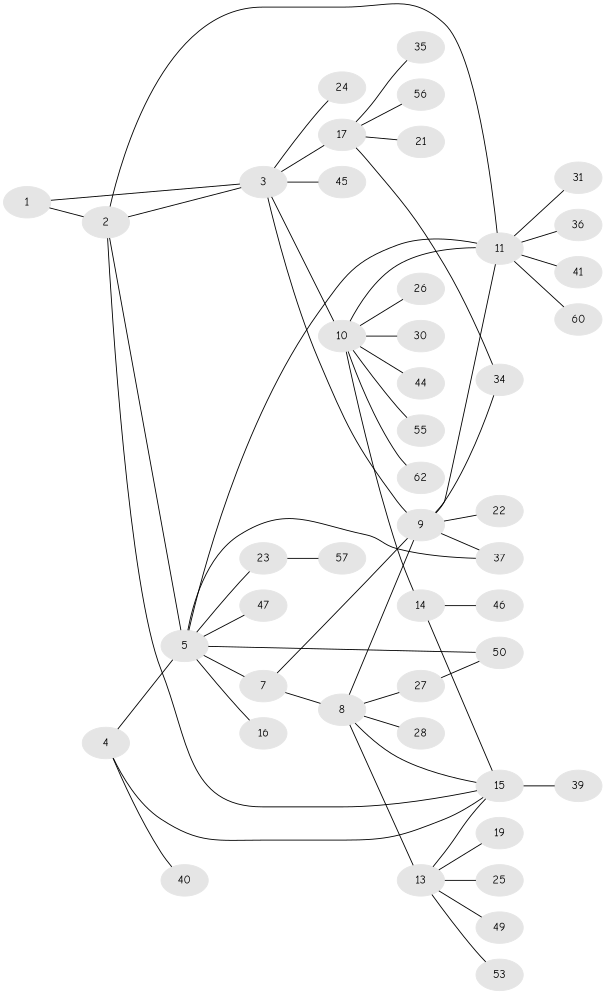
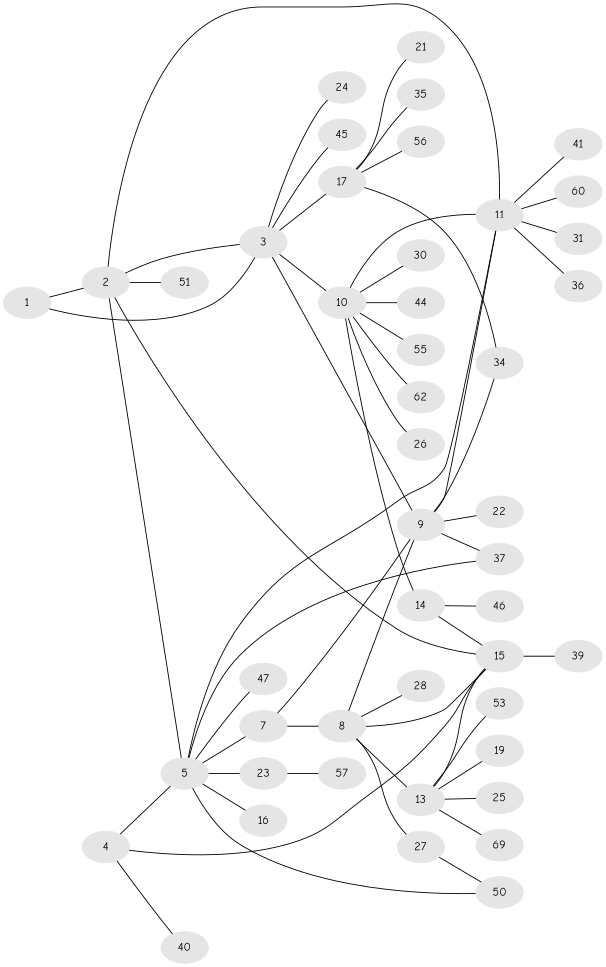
node "51": added
node "49": label "49" -> "69"
